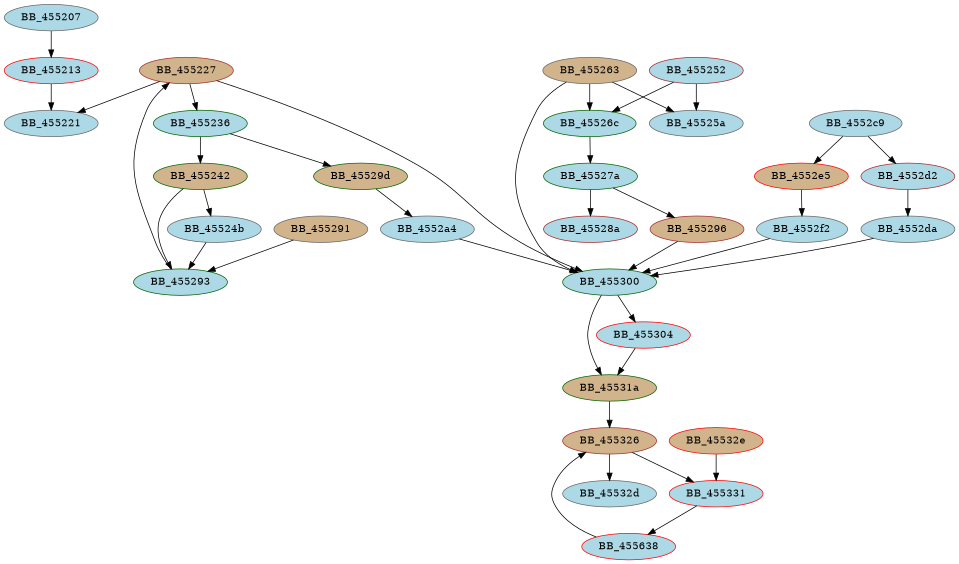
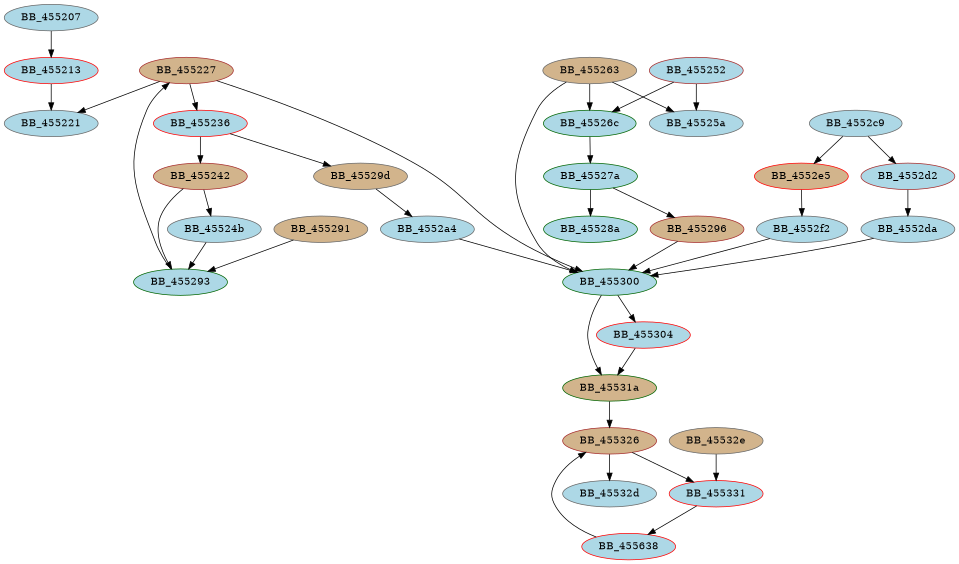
node "BB_455236": color darkgreen -> red
node "BB_455242": color darkgreen -> brown
node "BB_45529d": color darkgreen -> gray40
node "BB_45528a": color brown -> darkgreen
node "BB_45532e": color red -> gray40
